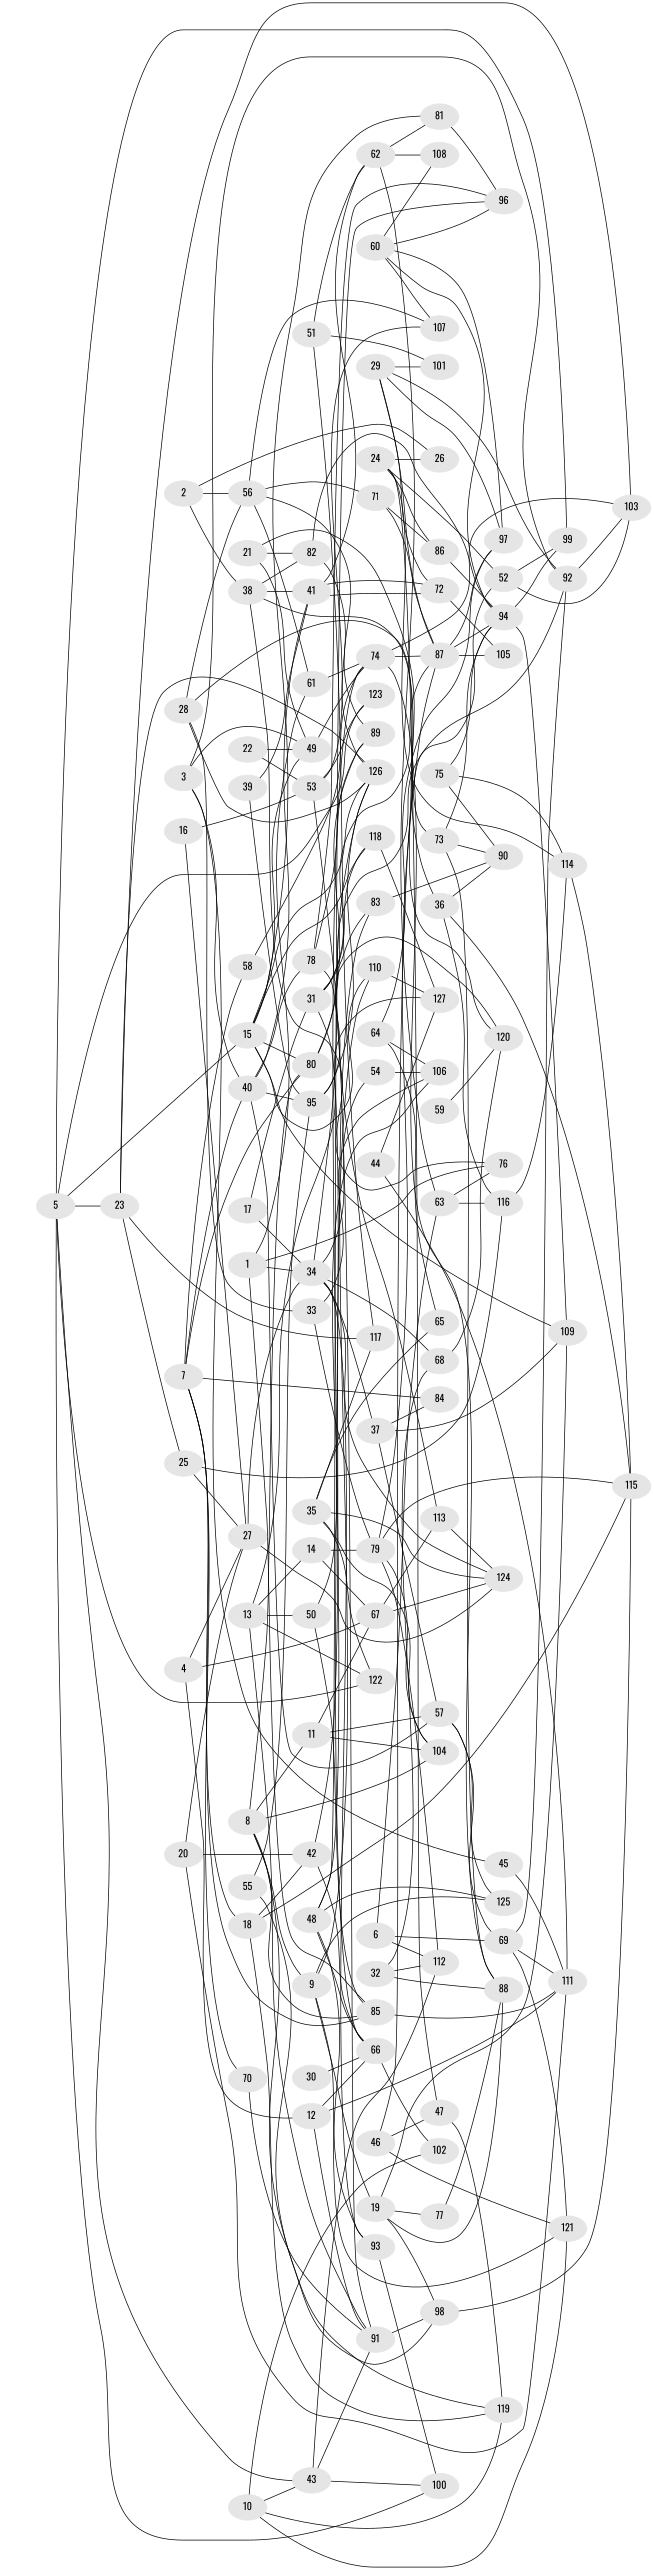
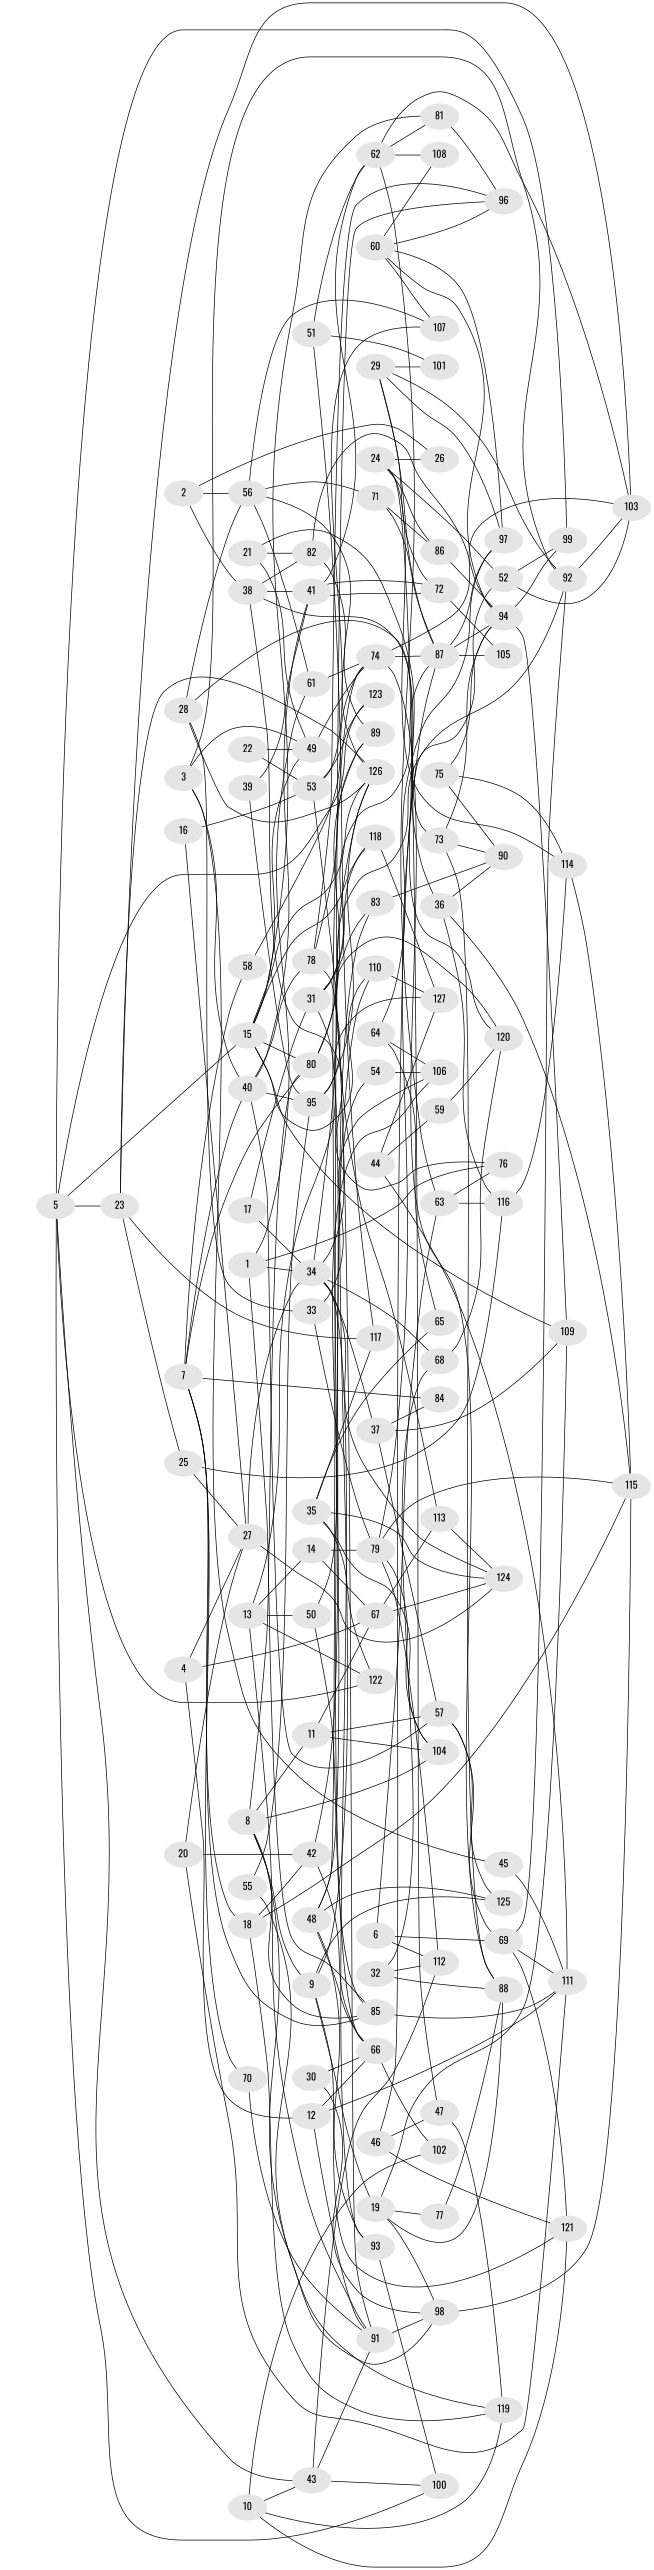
edge "62" -- "103": added
edge "59" -- "44": added
edge "30" -- "98": added
